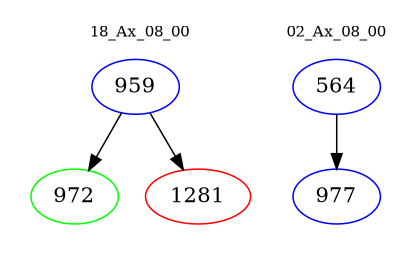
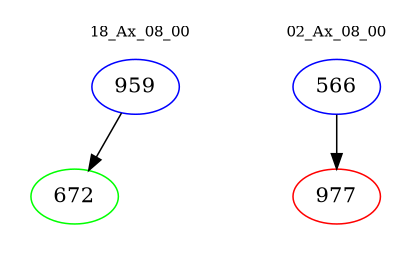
node "564": label "564" -> "566"
node "972": label "972" -> "672"
node "1281": removed
node "977": color blue -> red
